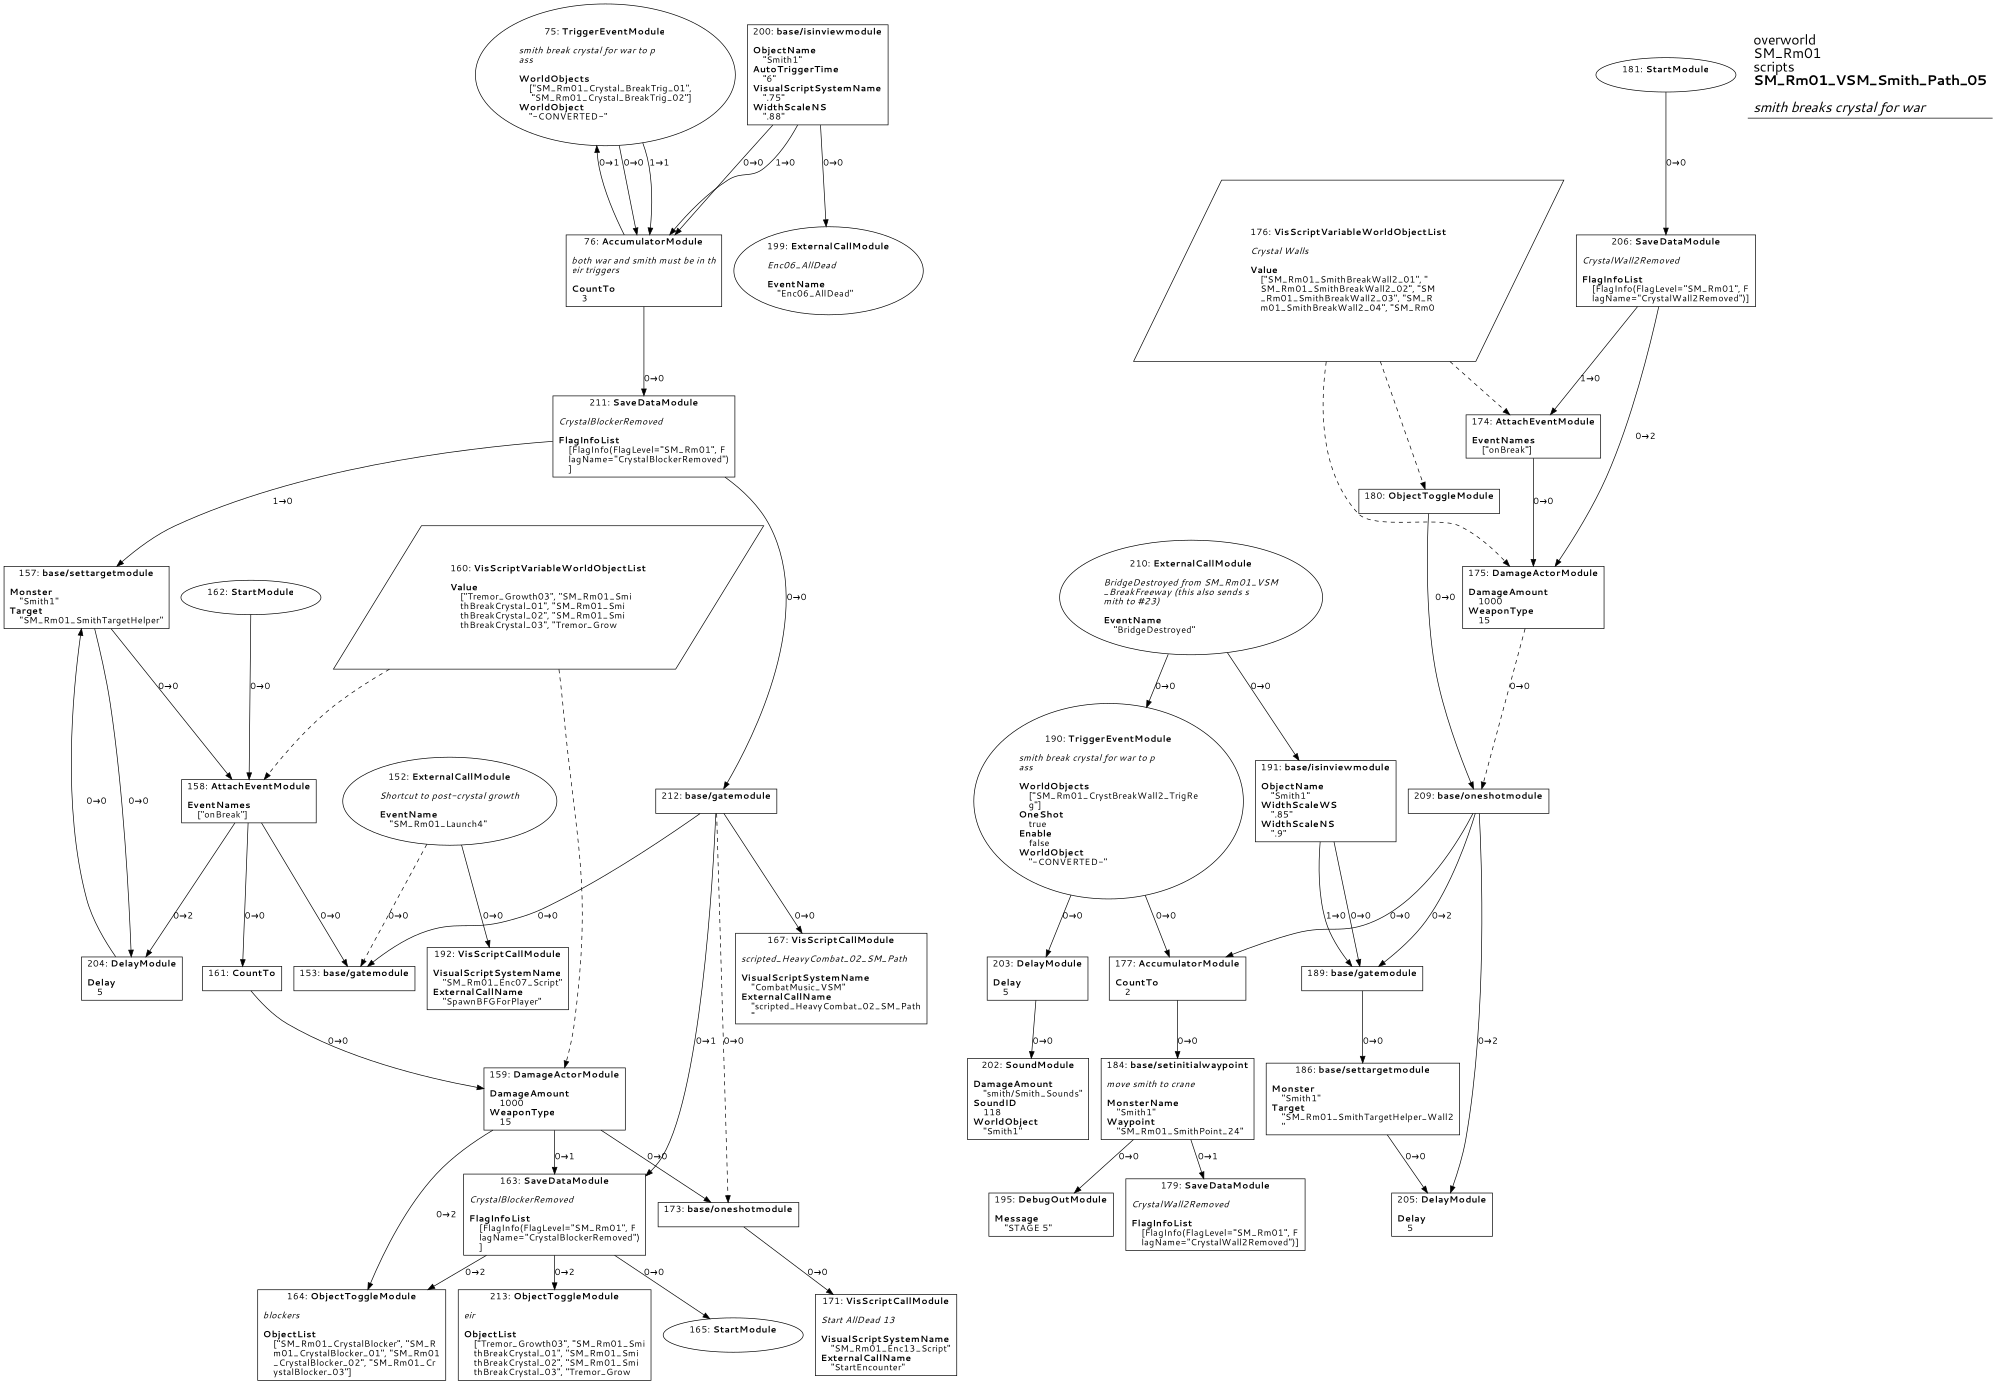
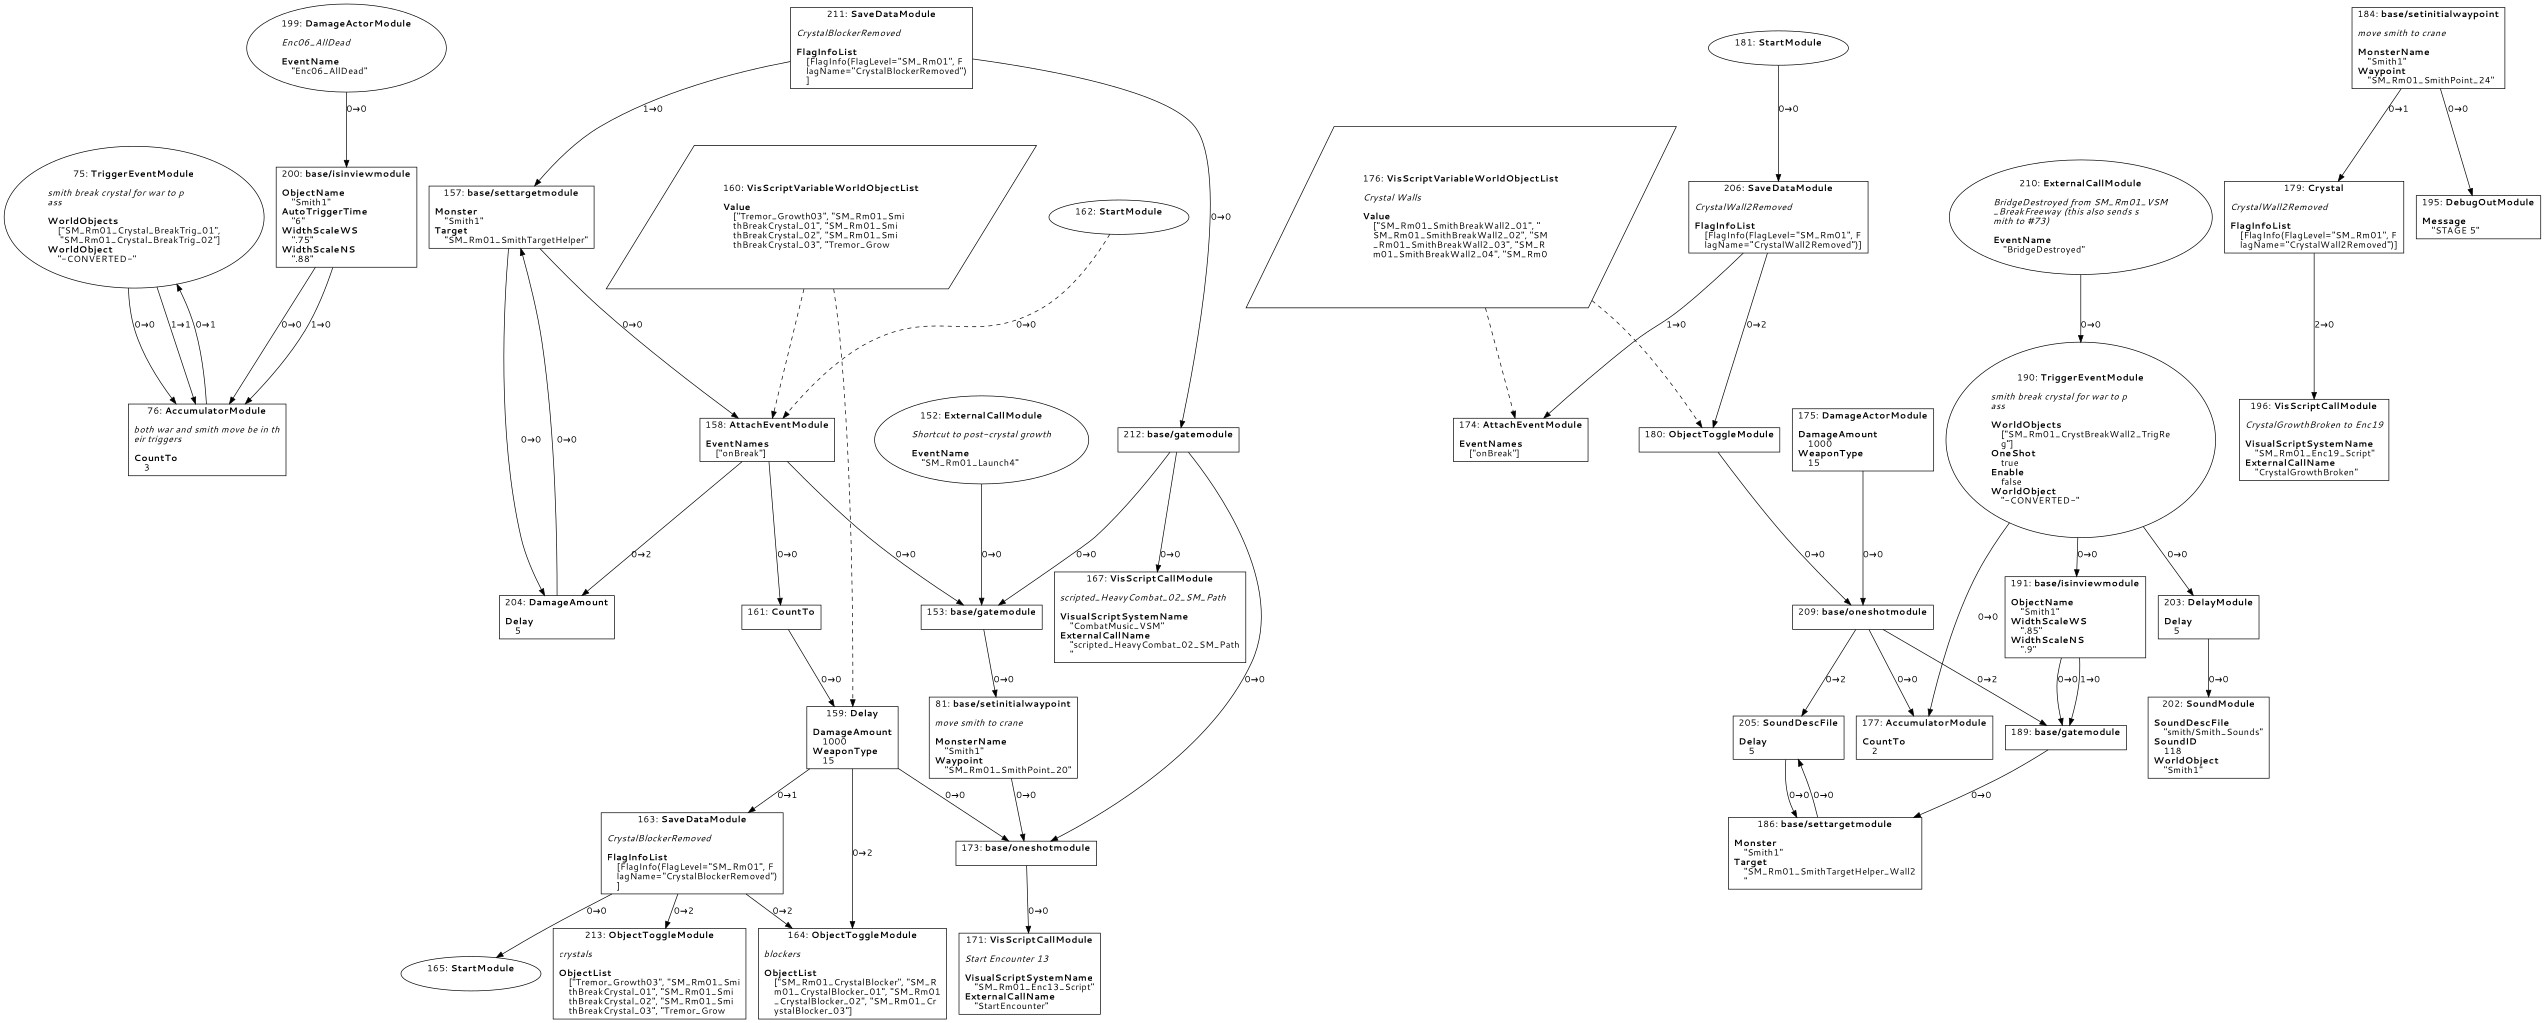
node "overworld": removed
node "200:": text "VisualScriptSystemName" -> "WidthScaleWS"
edge "200:" -> "199:": reversed
node "199:": text "ExternalCallModule" -> "DamageActorModule"
node "76:": text "both war and smith must be in th" -> "both war and smith move be in th"
edge "76:" -> "211:": removed, label "0→0"
edge "206:" -> "175:": now "206:" -> "180:"
node "196:": added
edge "174:" -> "175:": removed, label "0→0"
edge "176:" -> "175:": removed
node "210:": text "mith to #23)" -> "mith to #73)"
edge "162:" -> "158:": style solid -> dashed
edge "210:" -> "191:": now "190:" -> "191:"
edge "175:" -> "209:": style dashed -> solid
node "81:": added
edge "205:" -> "186:": added, label "0→0"
edge "152:" -> "153:": style dashed -> solid
node "204:": text "DelayModule" -> "DamageAmount"
node "192:": removed
edge "212:" -> "163:": removed, label "0→1"
edge "212:" -> "173:": style dashed -> solid
edge "177:" -> "184:": removed, label "0→0"
node "159:": text "DamageActorModule" -> "Delay"
node "202:": text "DamageAmount" -> "SoundDescFile"
node "179:": text "SaveDataModule" -> "Crystal"
node "205:": text "DelayModule" -> "SoundDescFile"
node "213:": text "eir" -> "crystals"
node "171:": text "Start AllDead 13" -> "Start Encounter 13"
